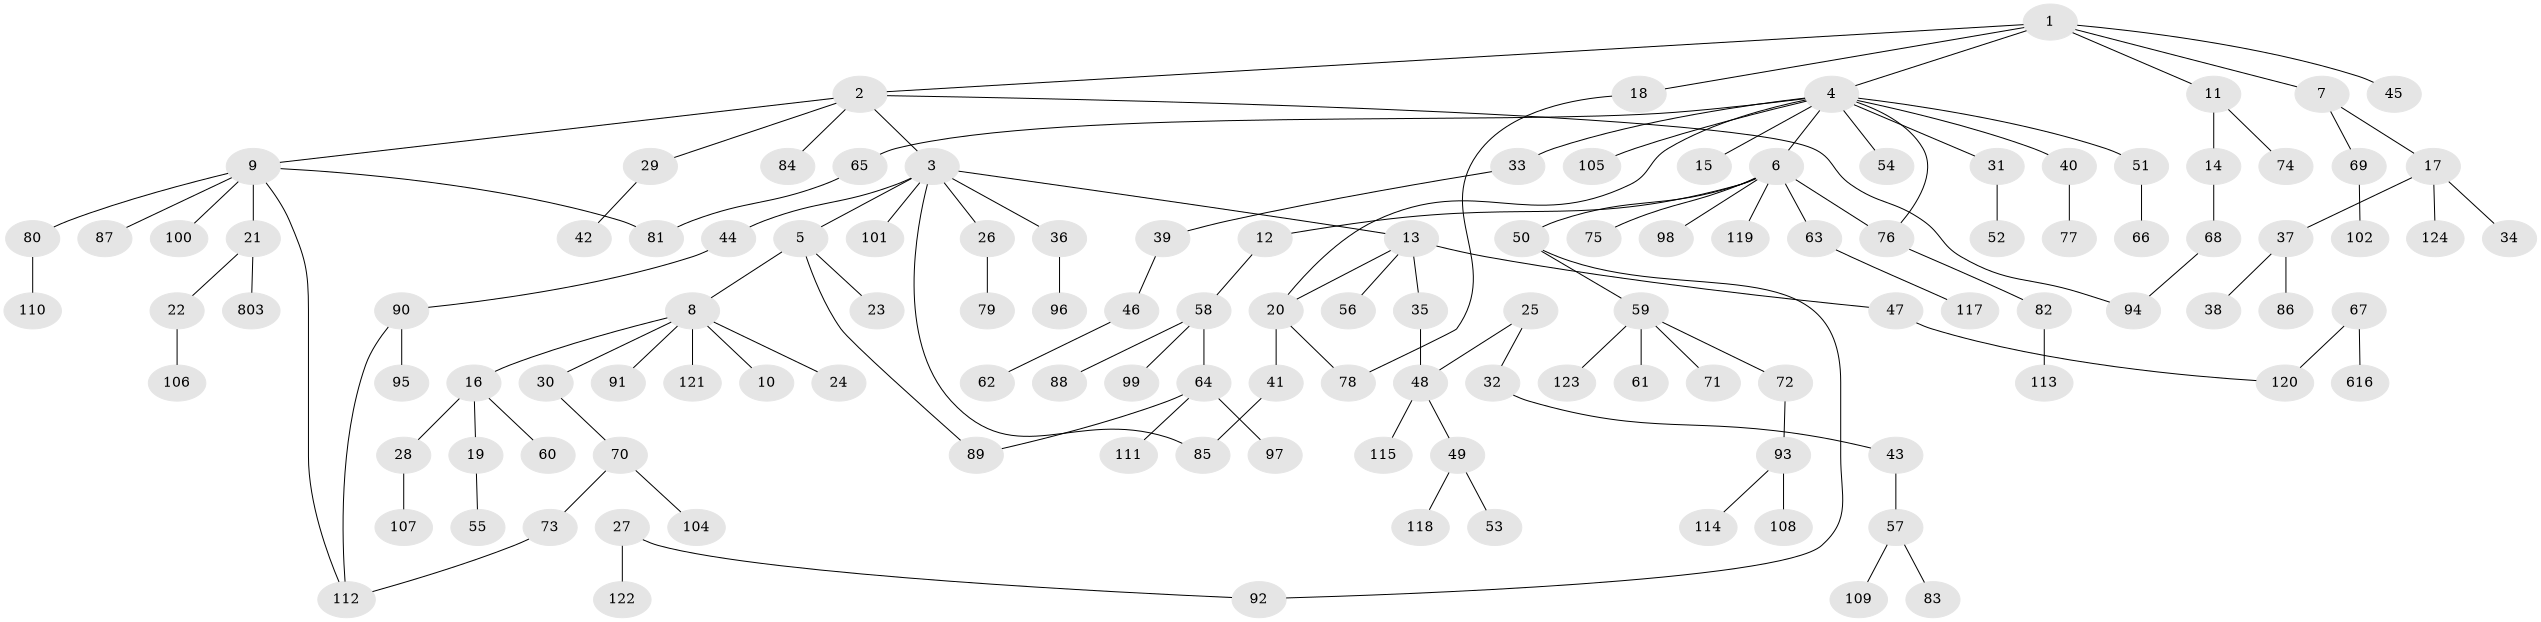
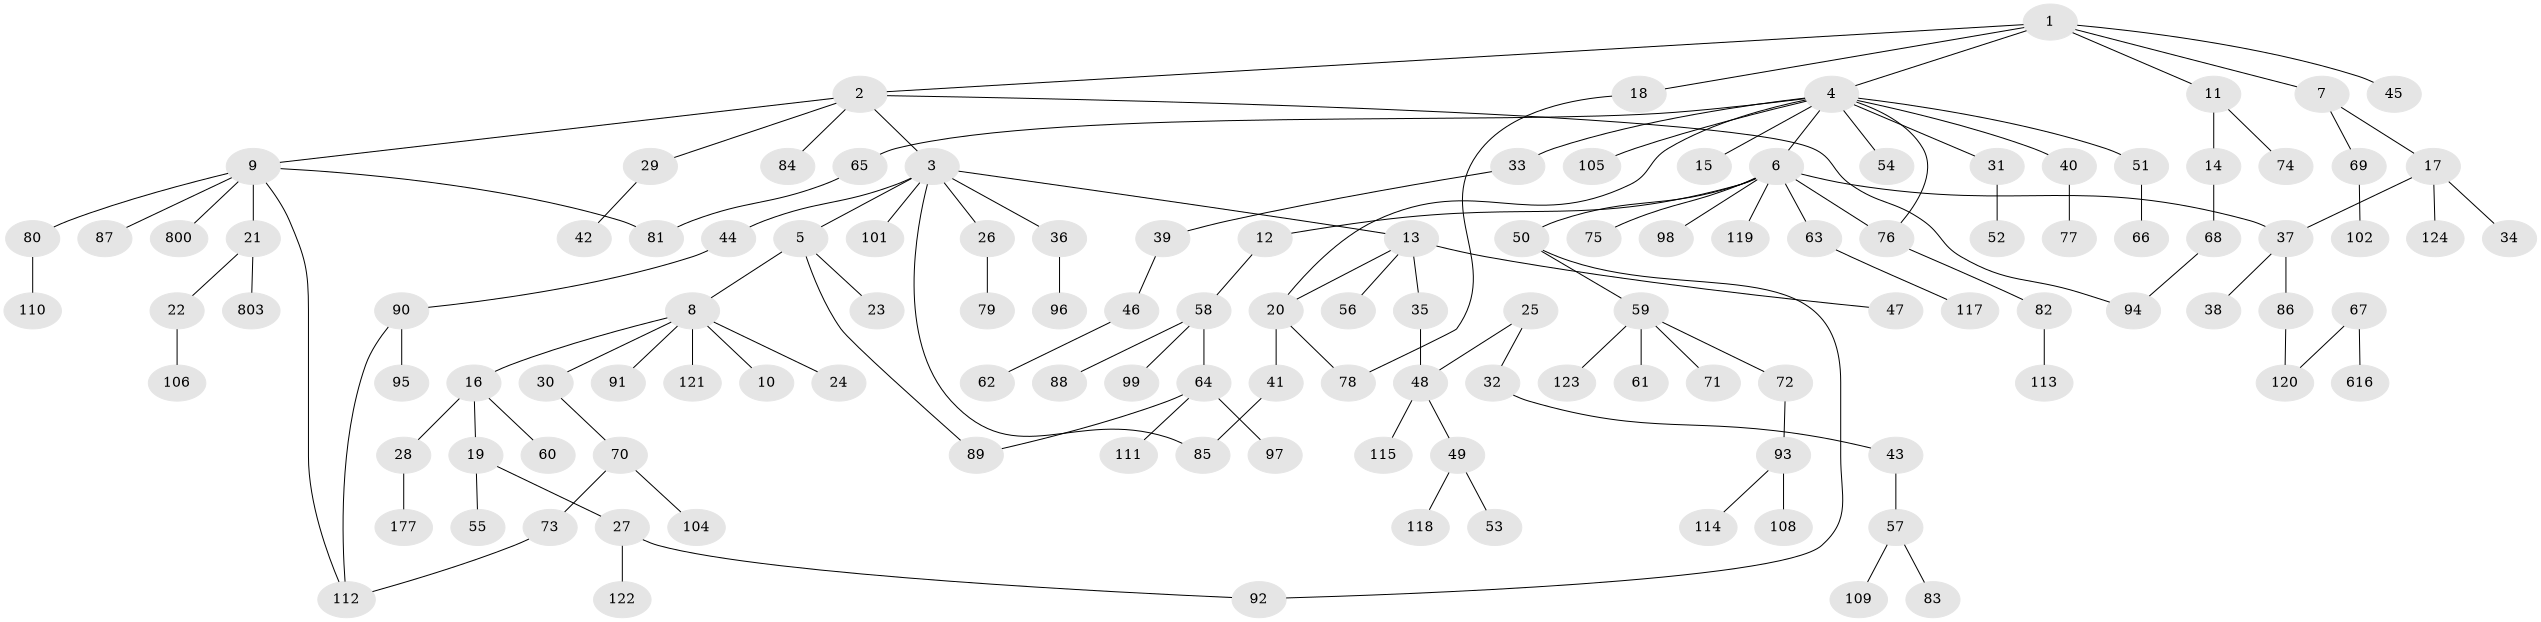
edge "6" -- "37": added
node "100": label "100" -> "800"
edge "47" -- "120": now "86" -- "120"
edge "19" -- "27": added
node "107": label "107" -> "177"
